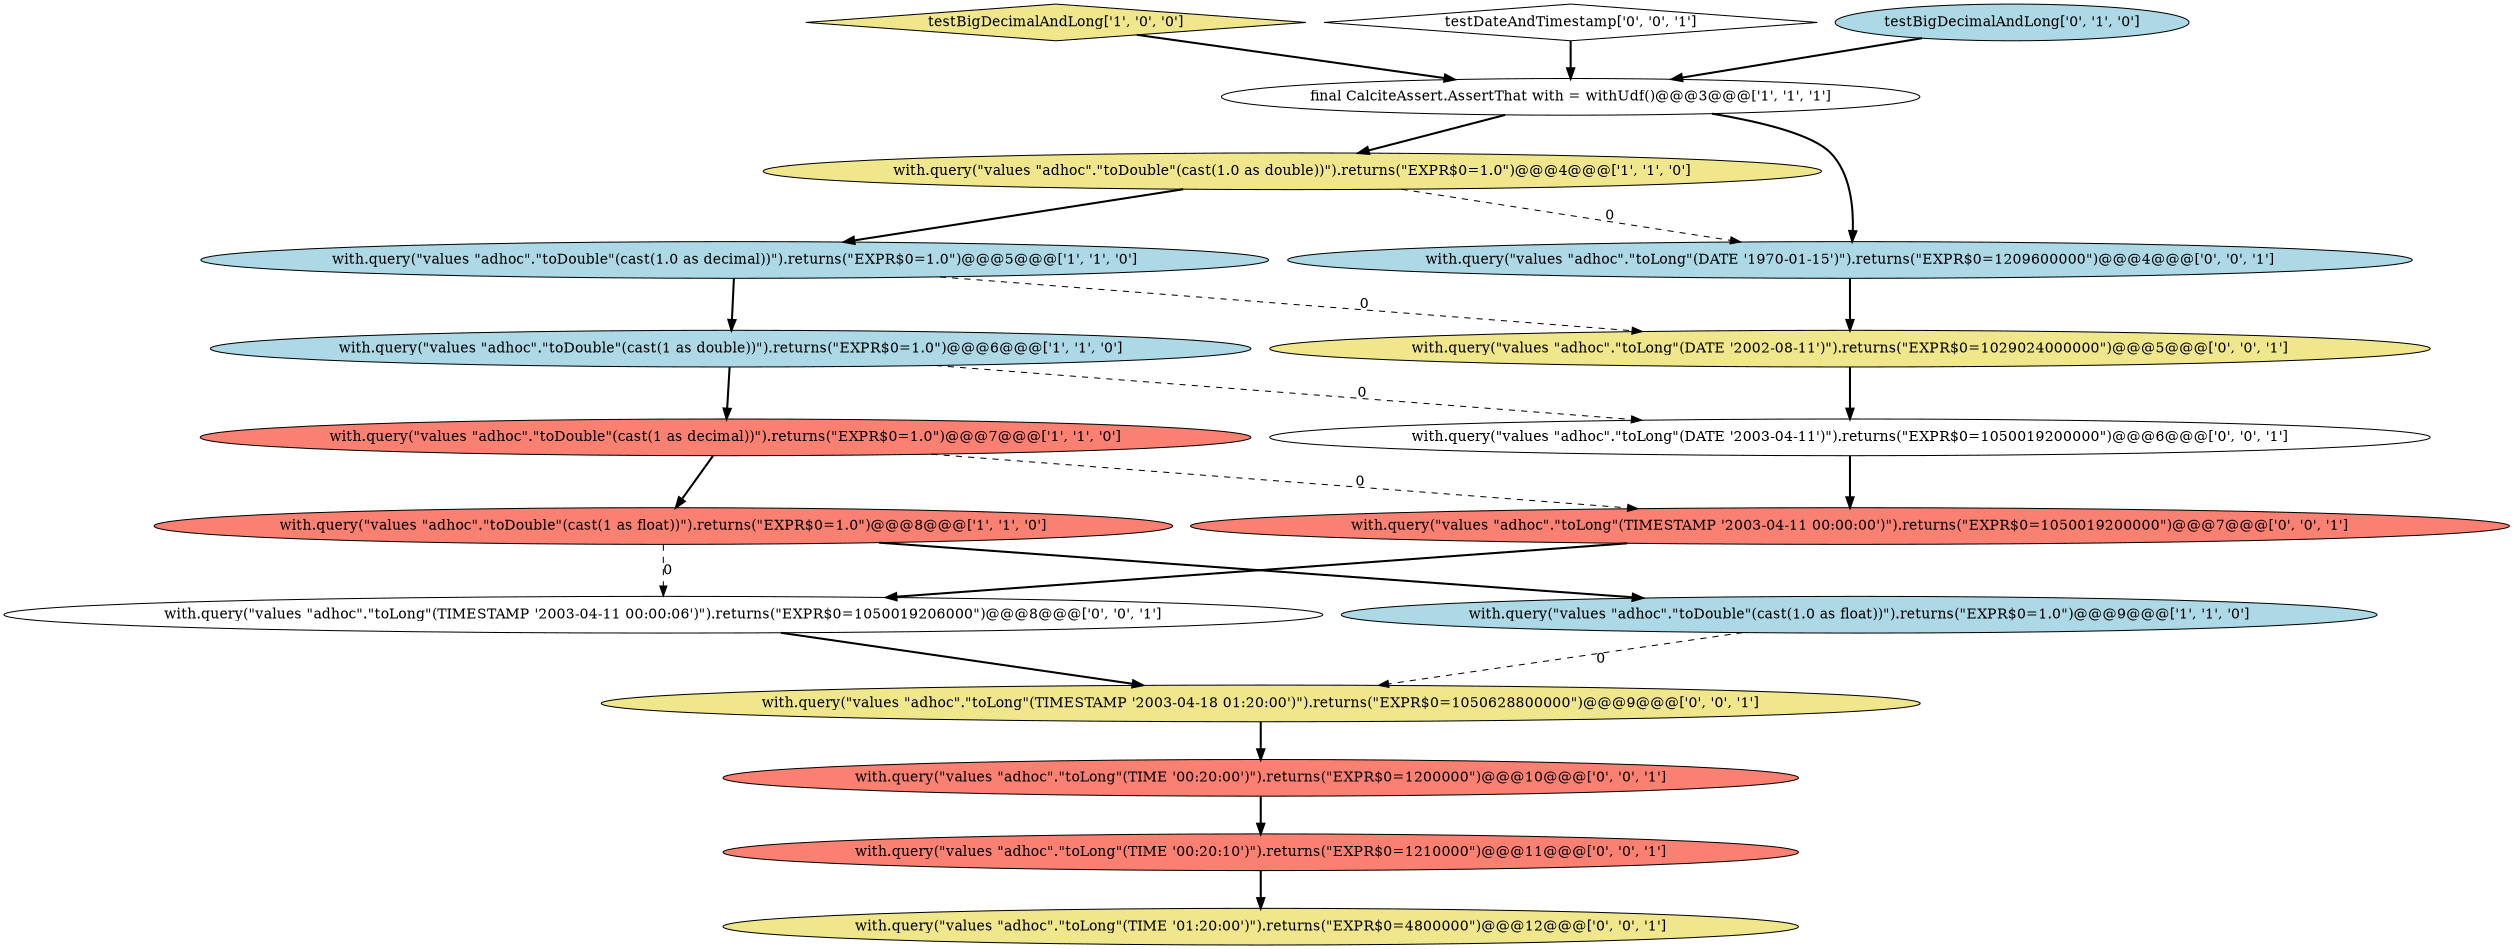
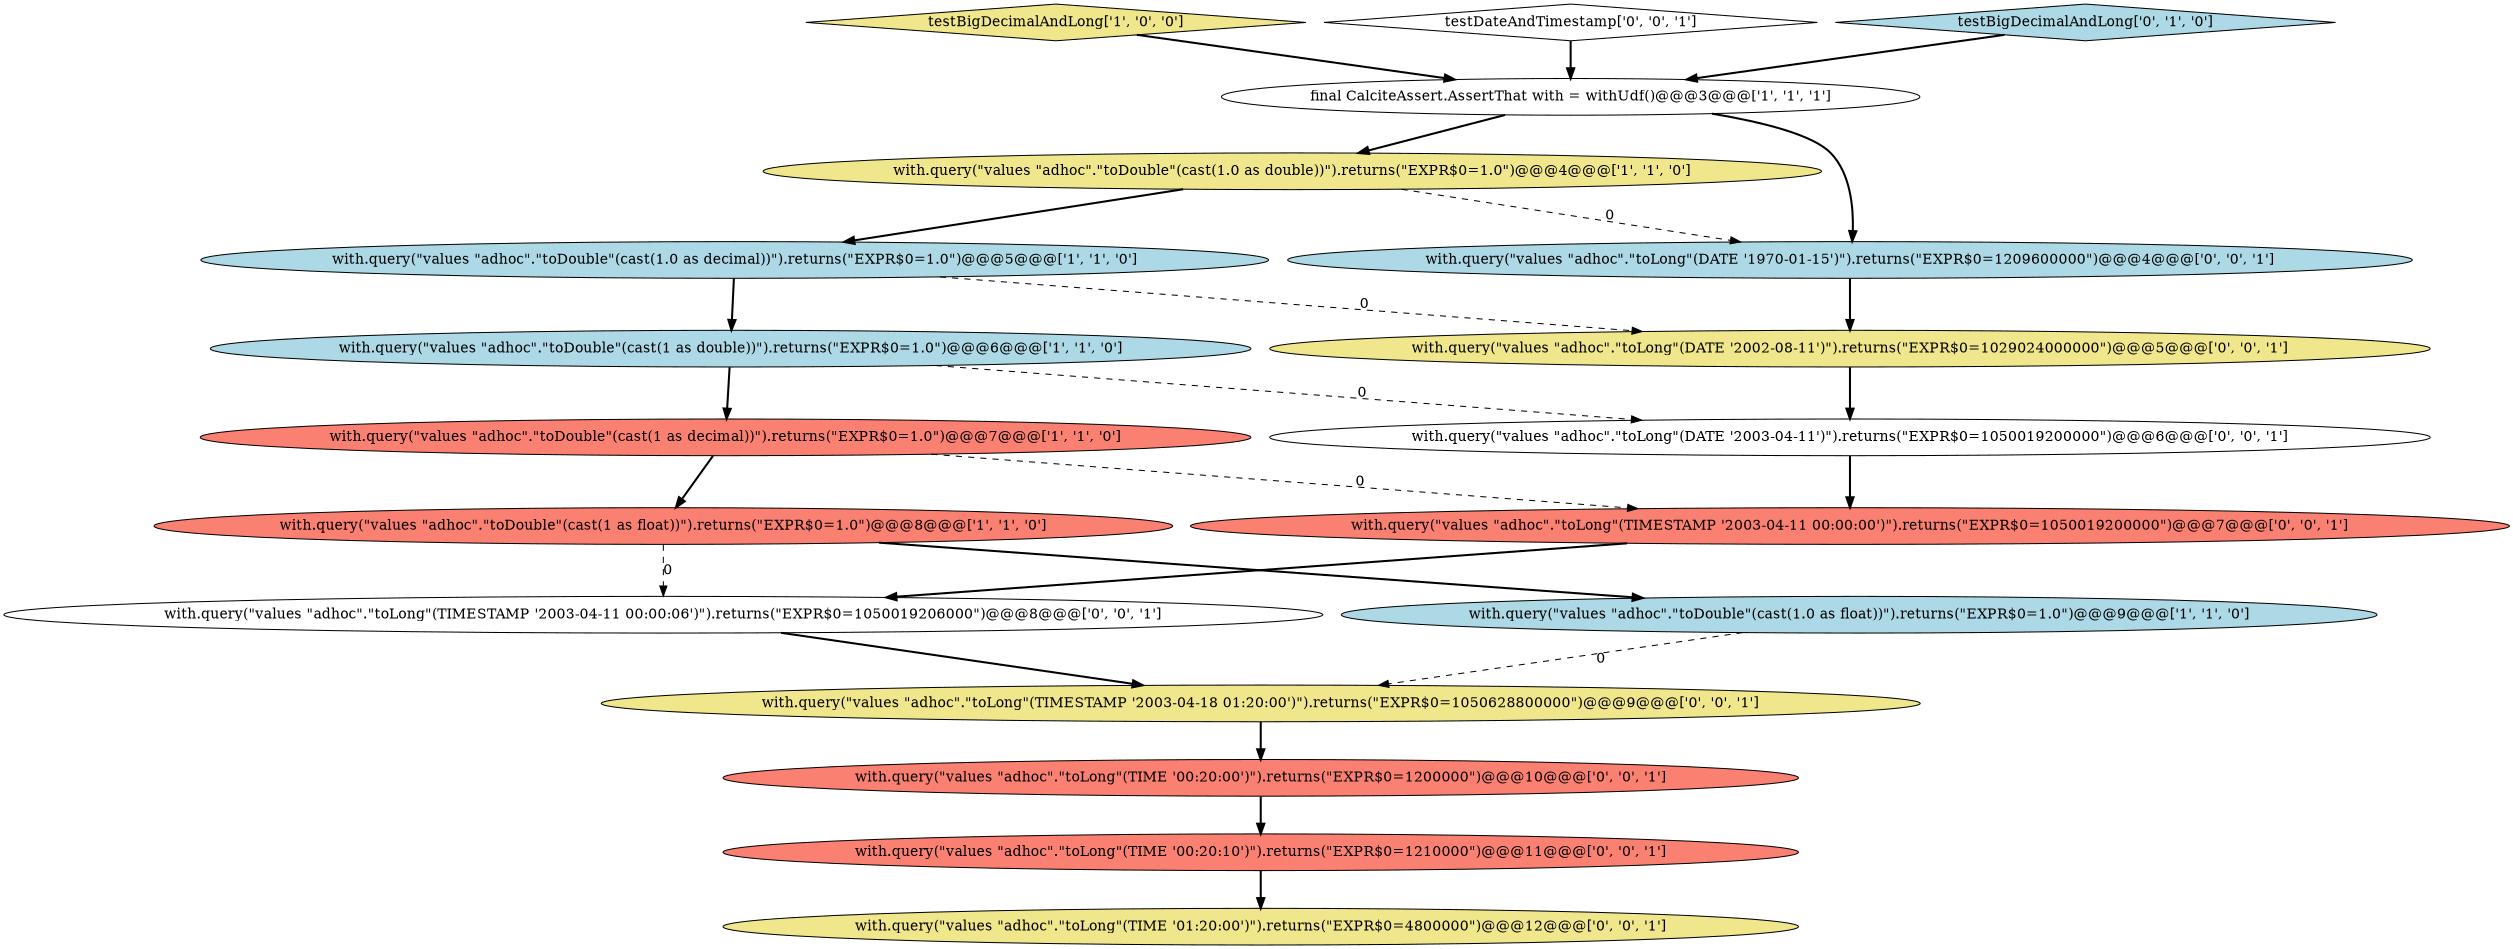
node "testBigDecimalAndLong['0', '1', '0']": shape ellipse -> diamond
